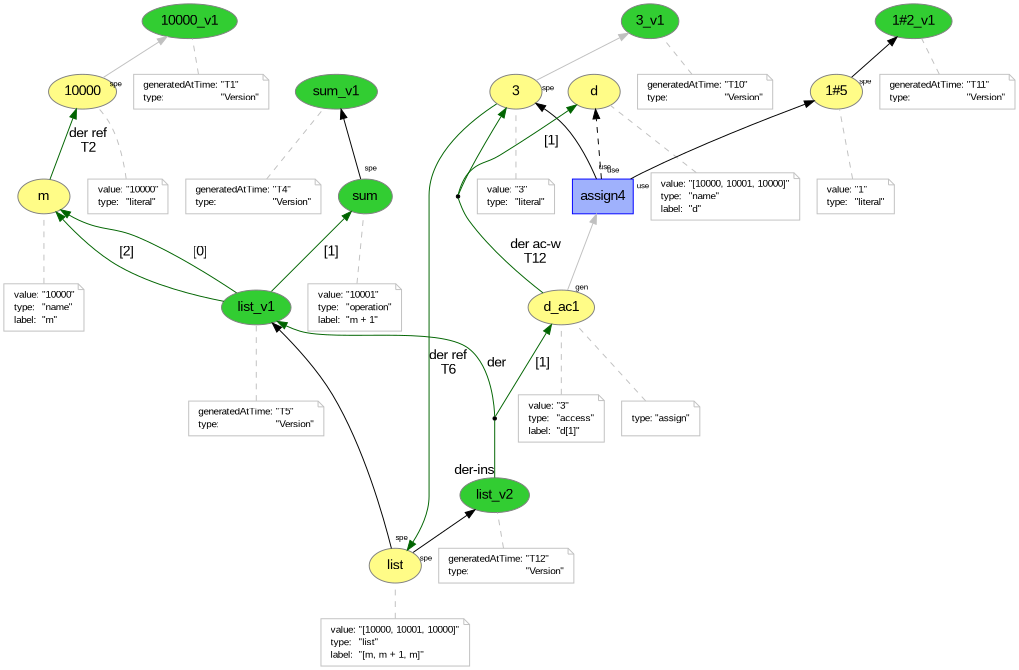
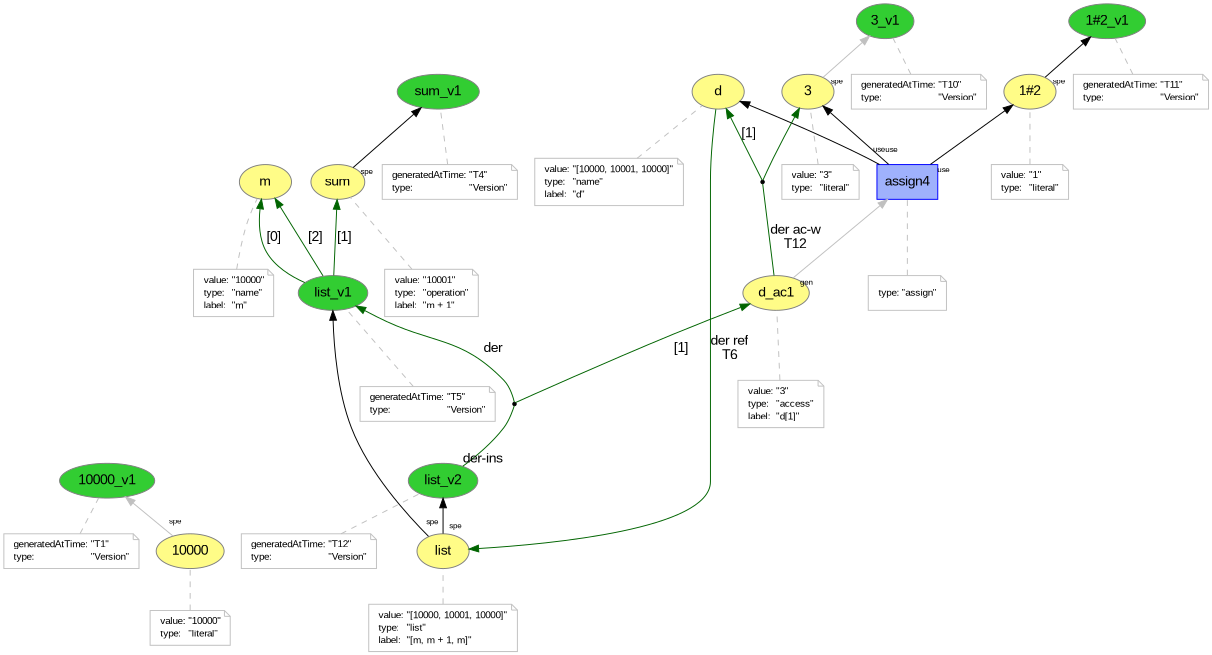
node "1#5": label "1#5" -> "1#2"
edge "m" -> "10000": removed, label "der ref T2"
edge "assign4" -> "d": style dashed -> solid
node "sum": fillcolor #32cd32 -> #fffc87
edge "3" -> "list": now "d" -> "list"
edge "d_ac1" -- "type:": now "assign4" -- "type:"
